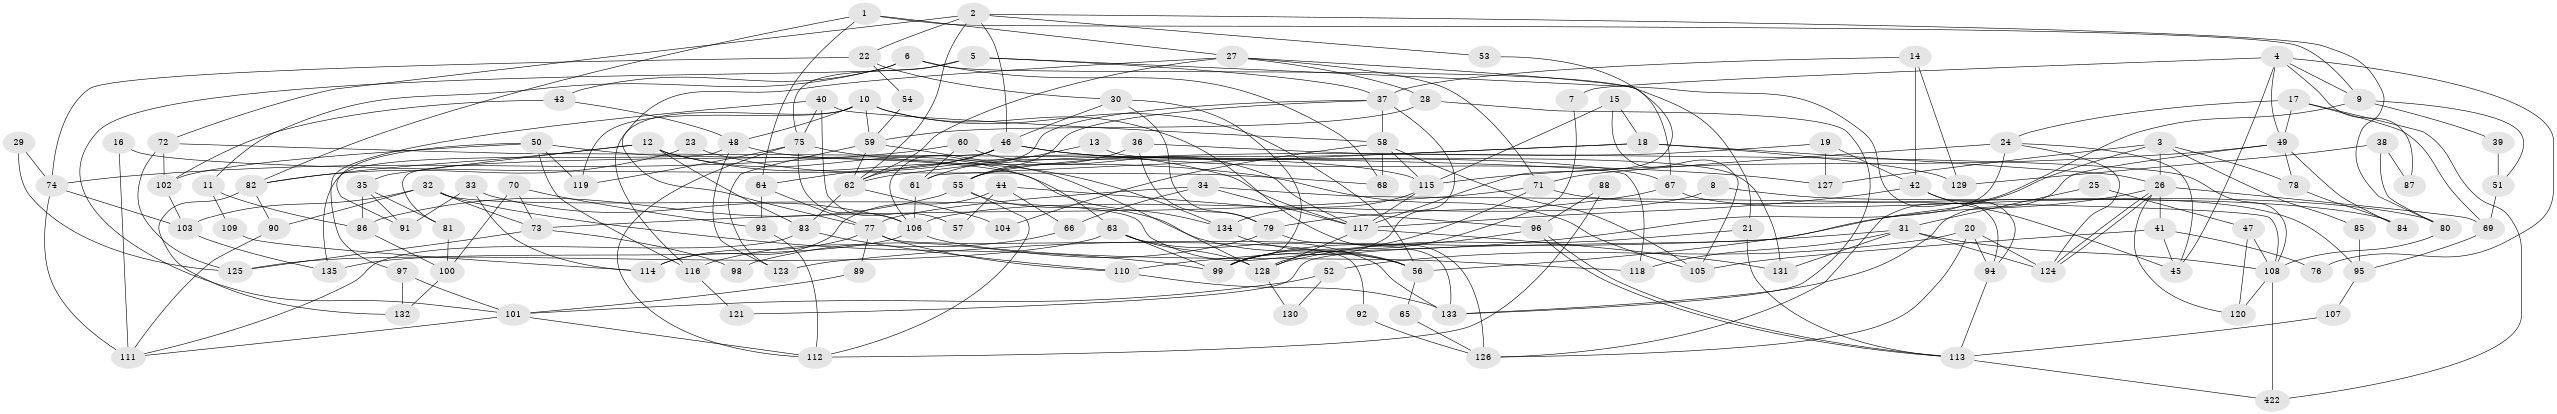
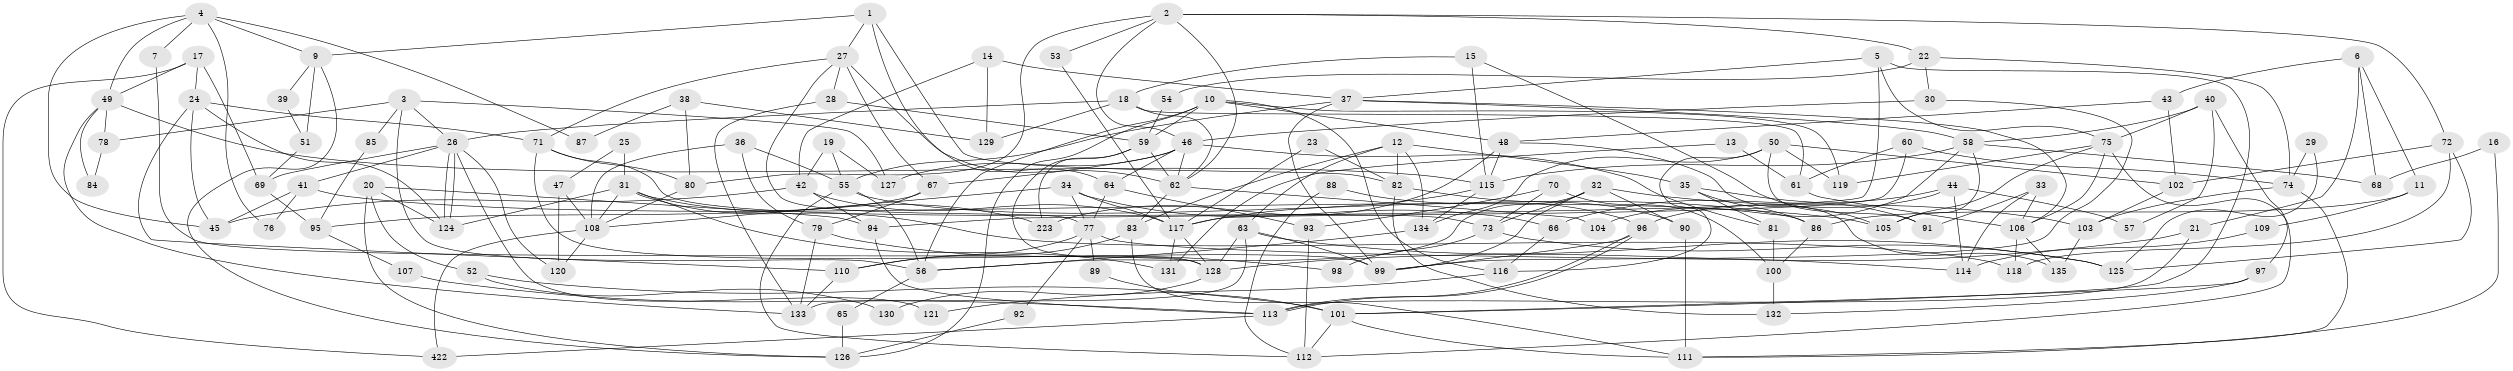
edge "30" -- "79": removed
node "8": removed
node "123": label "123" -> "223"
